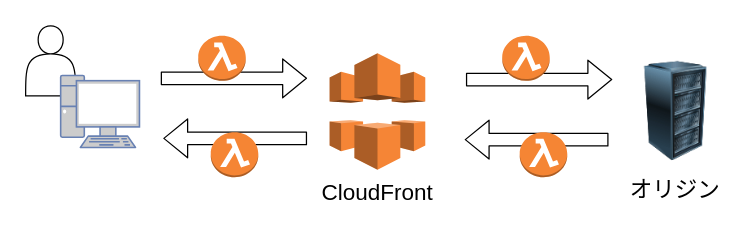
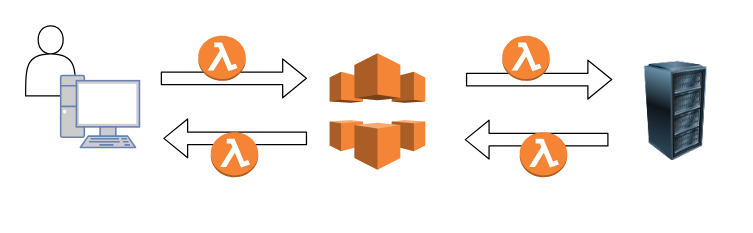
node "オリジン": removed
node "CloudFront": removed
